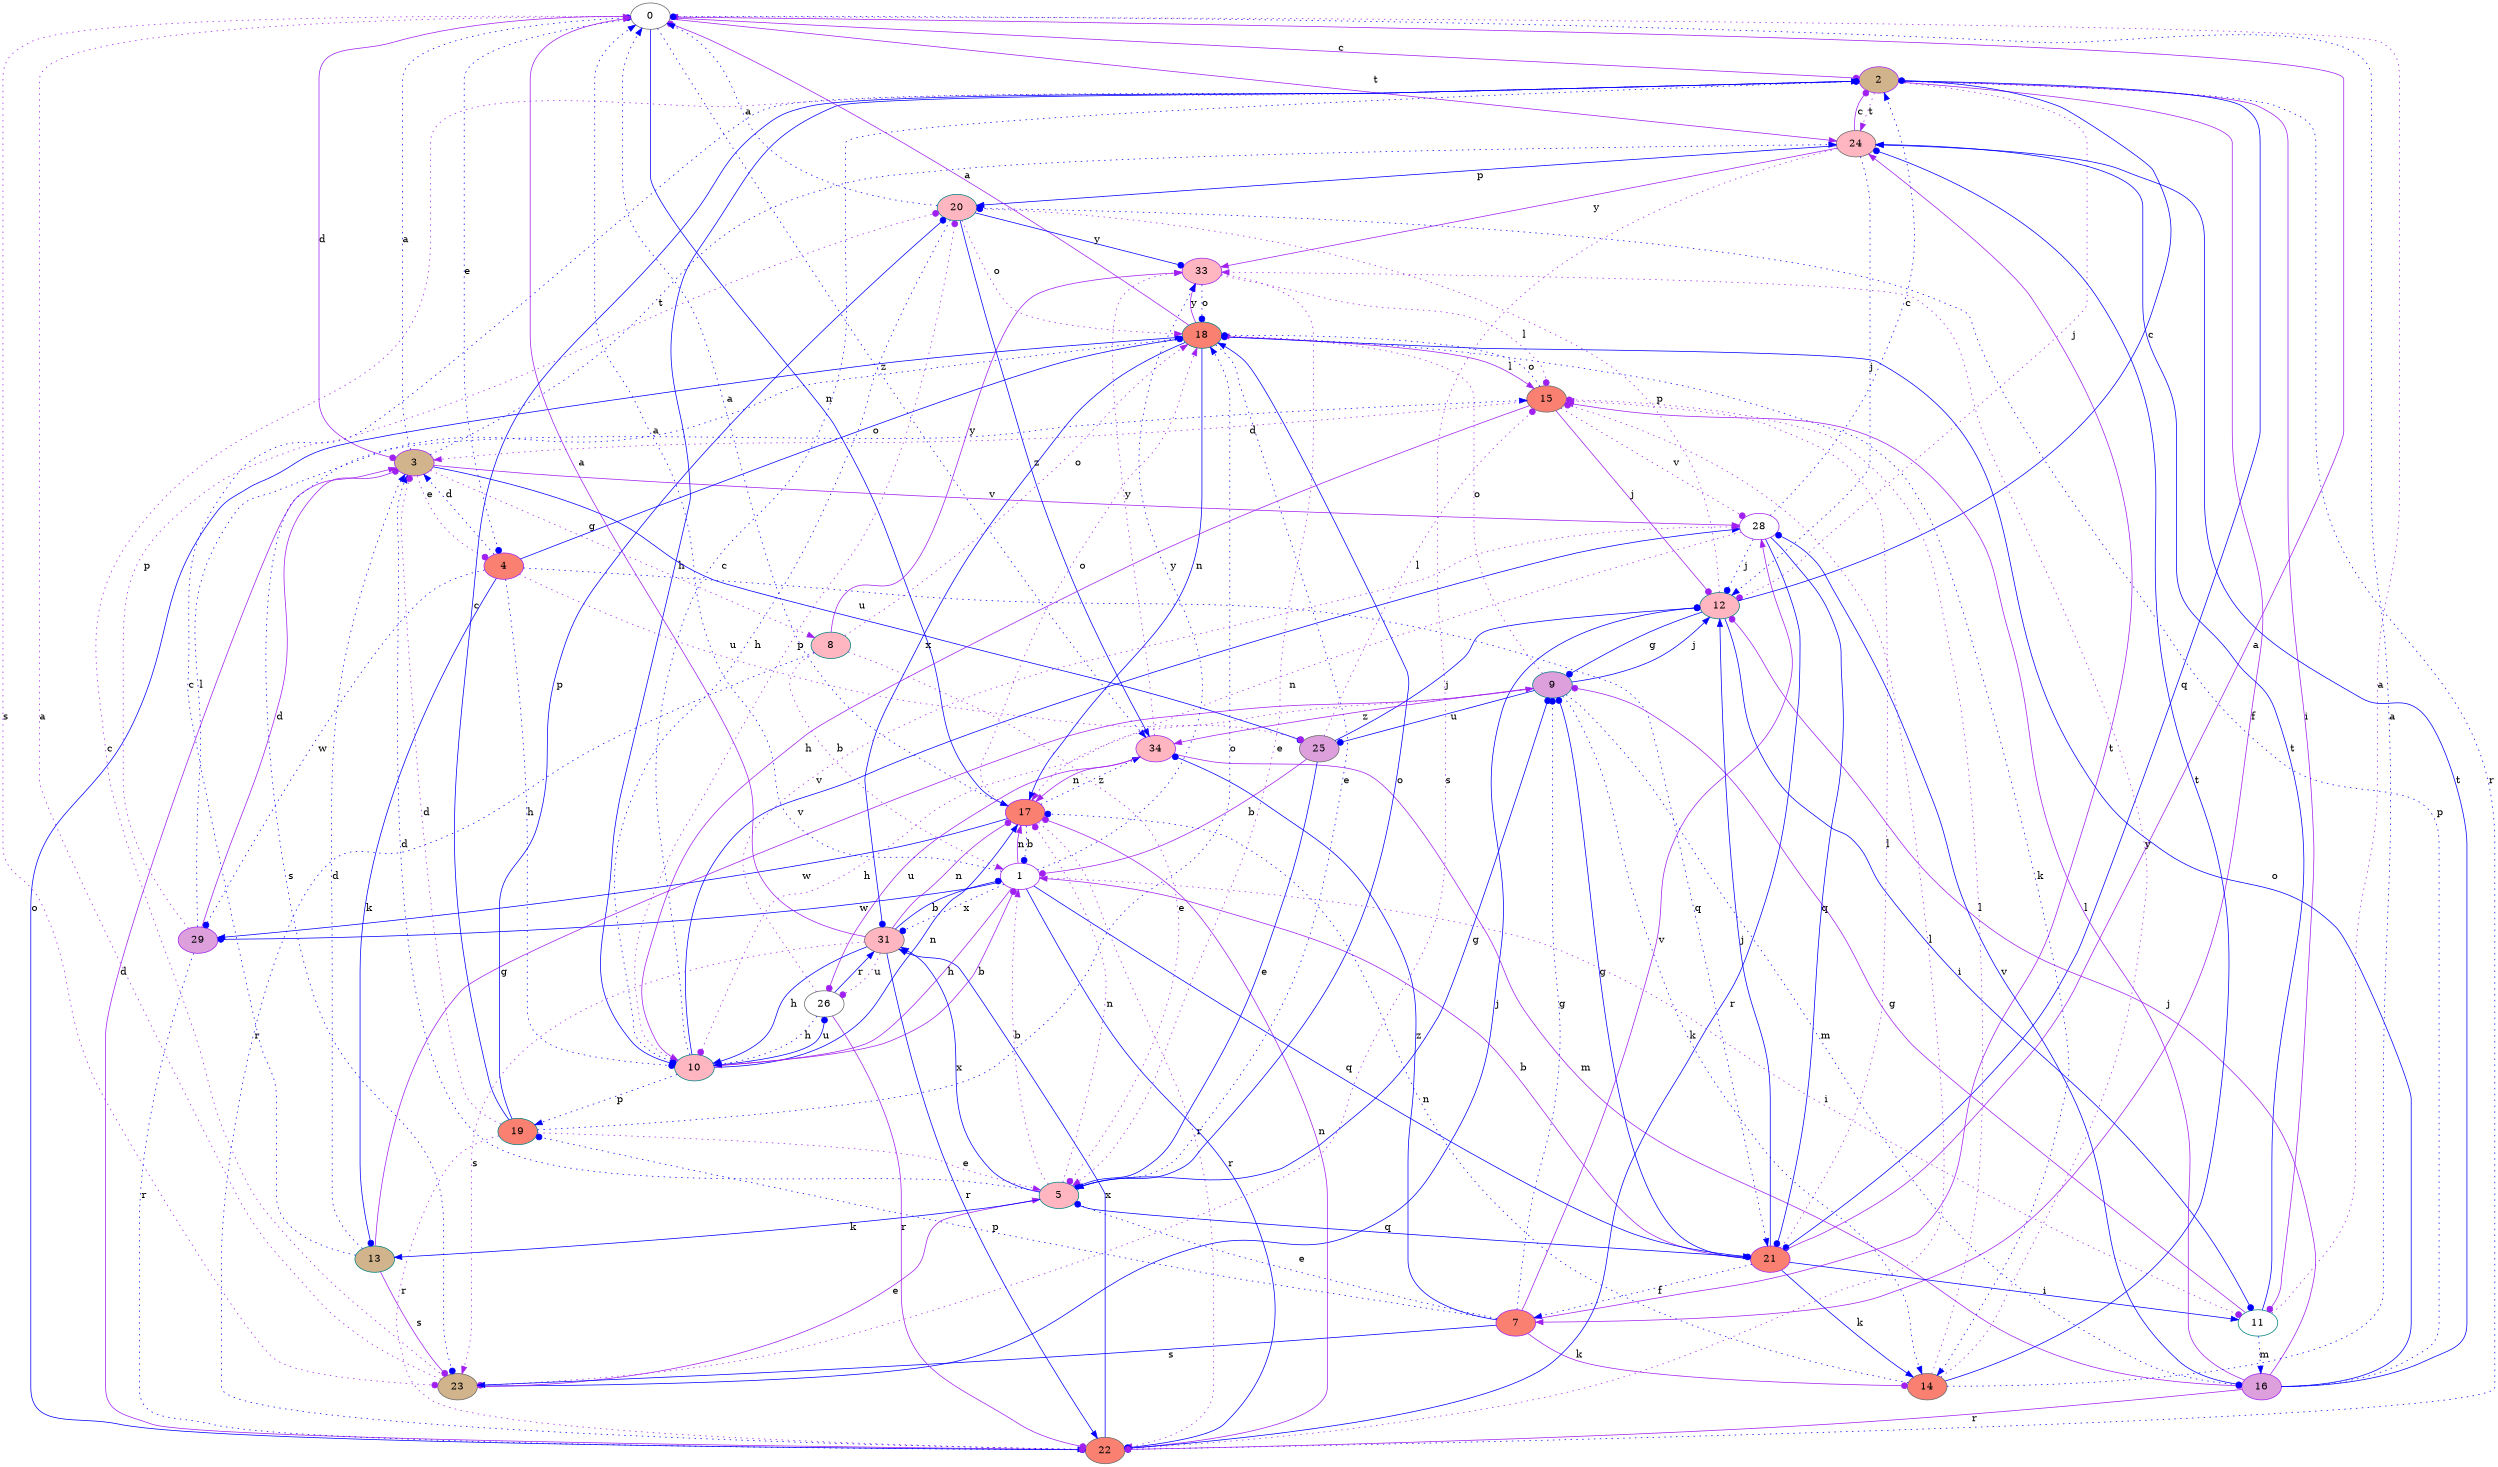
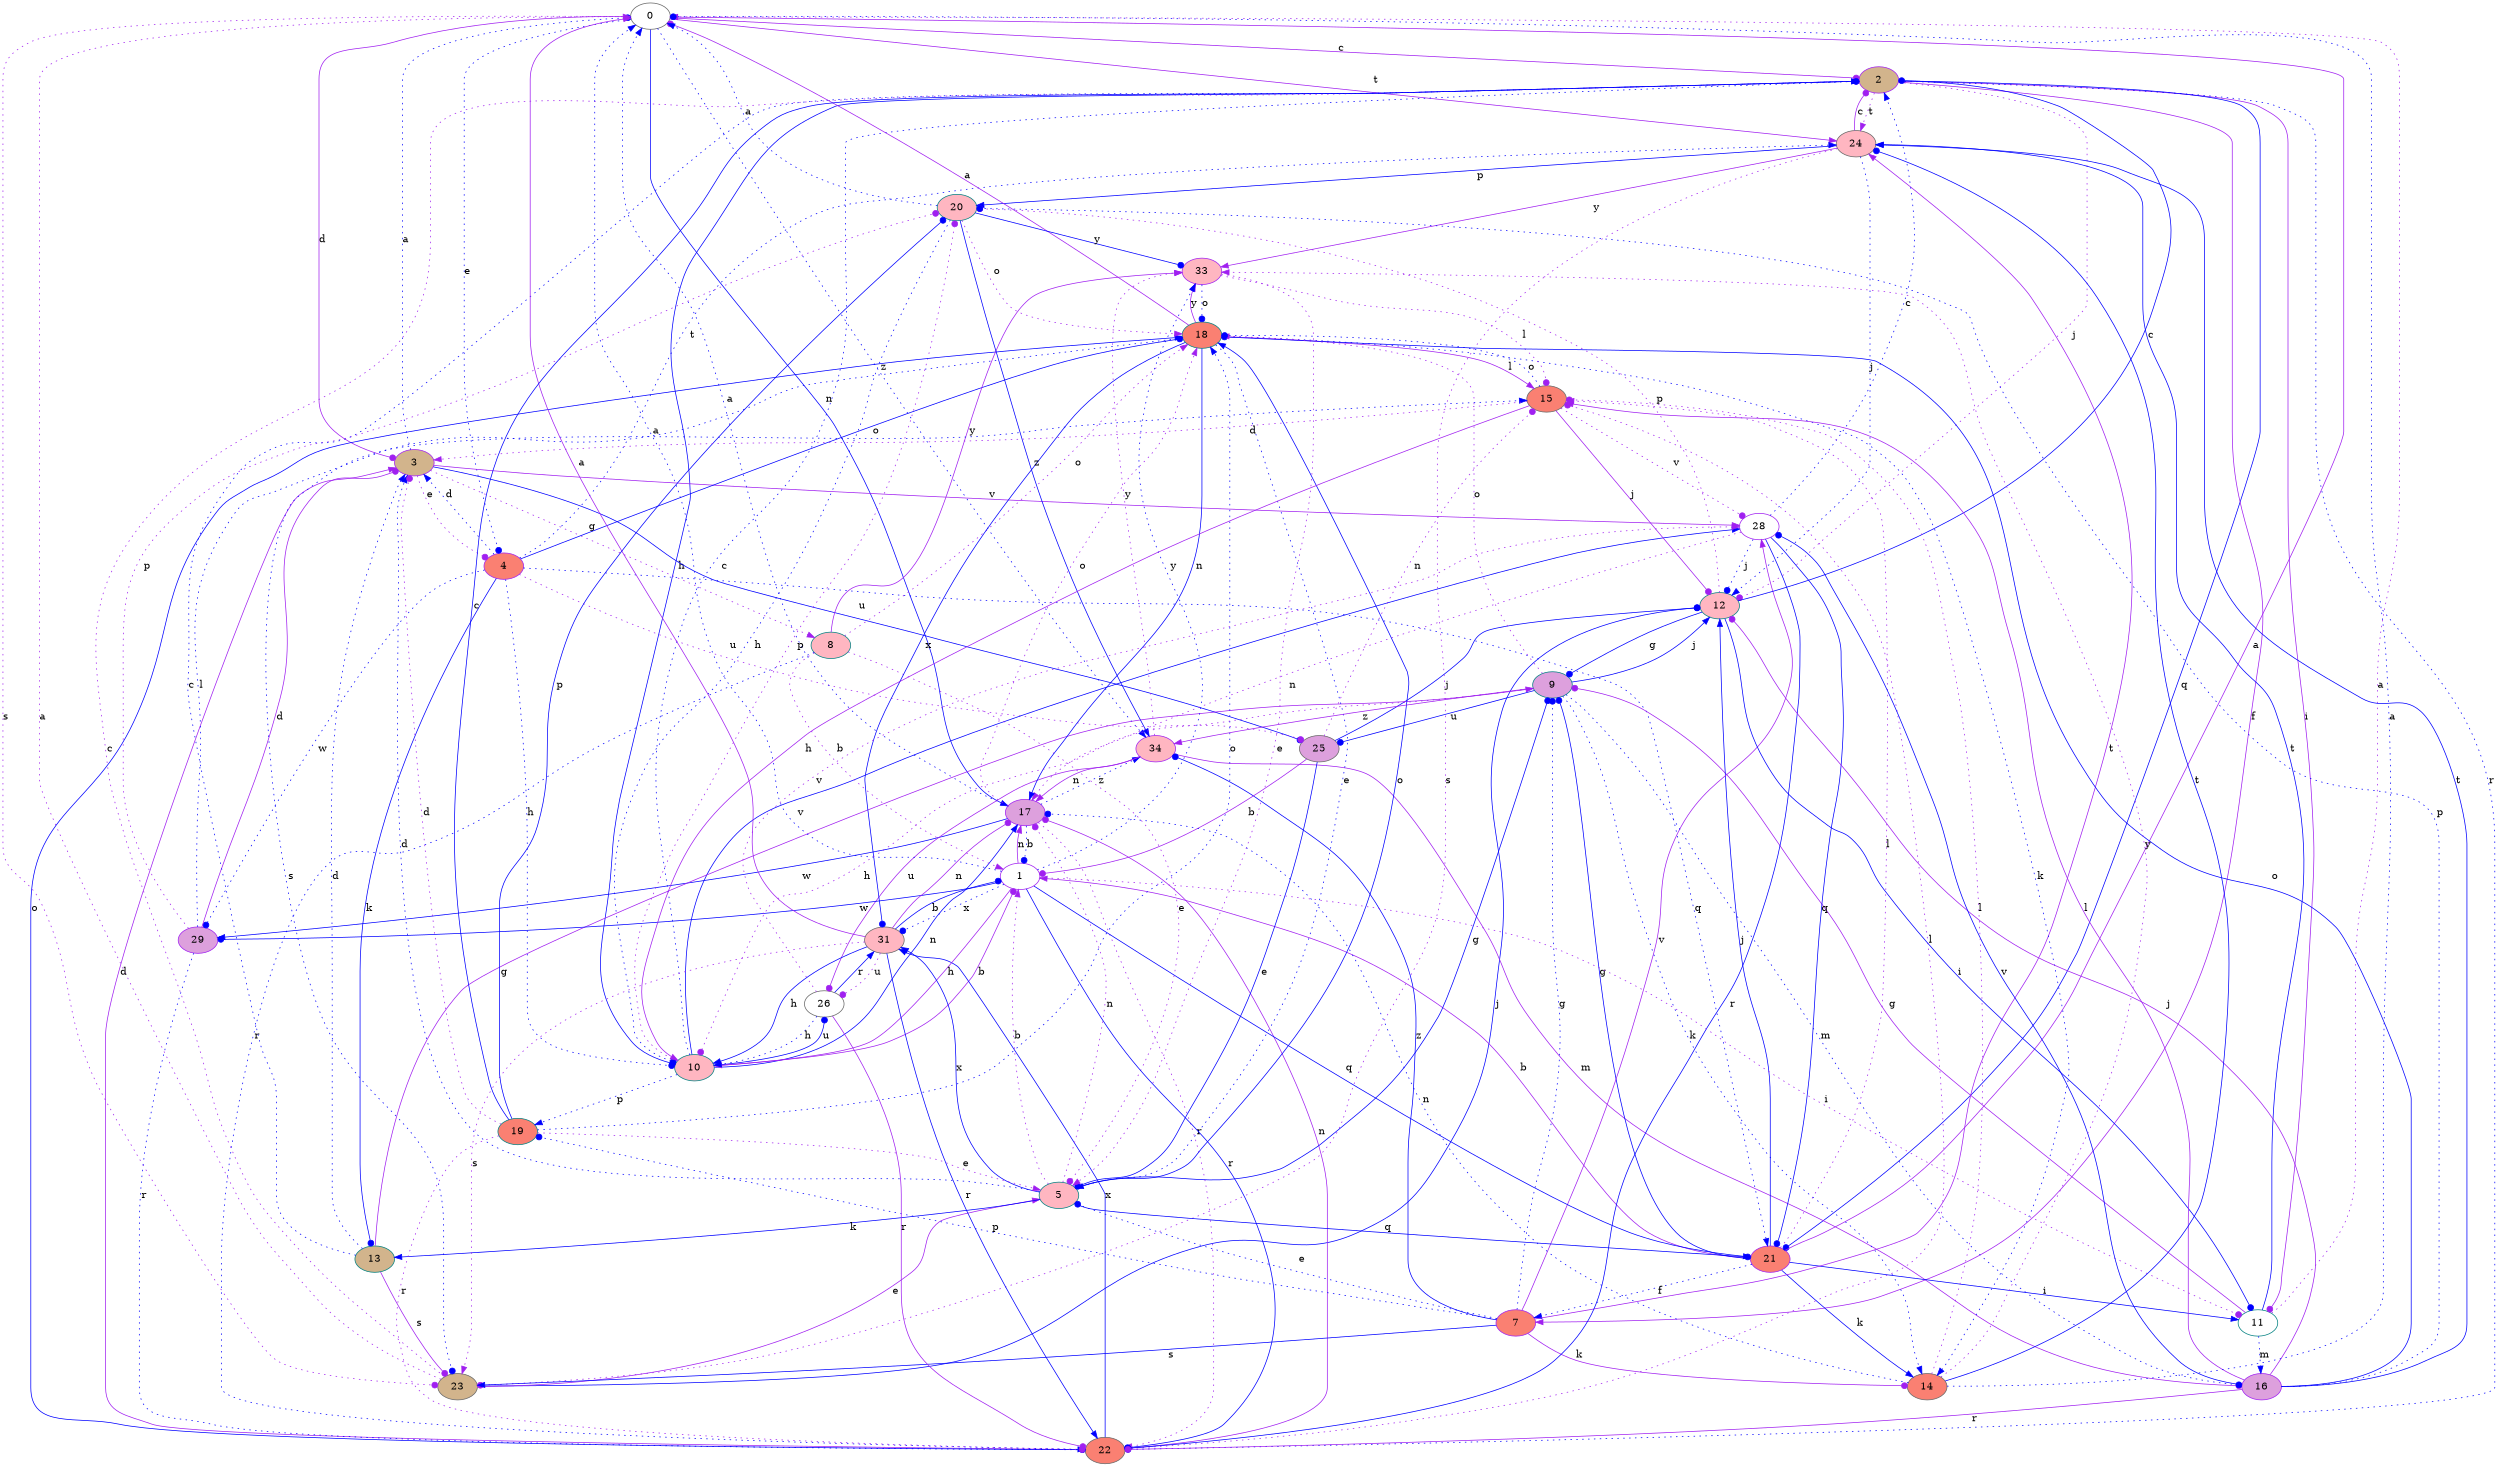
edge "3" -> "24": now "4" -> "24"
edge "25" -> "15": label "l" -> "n"
node "17": fillcolor salmon -> plum
